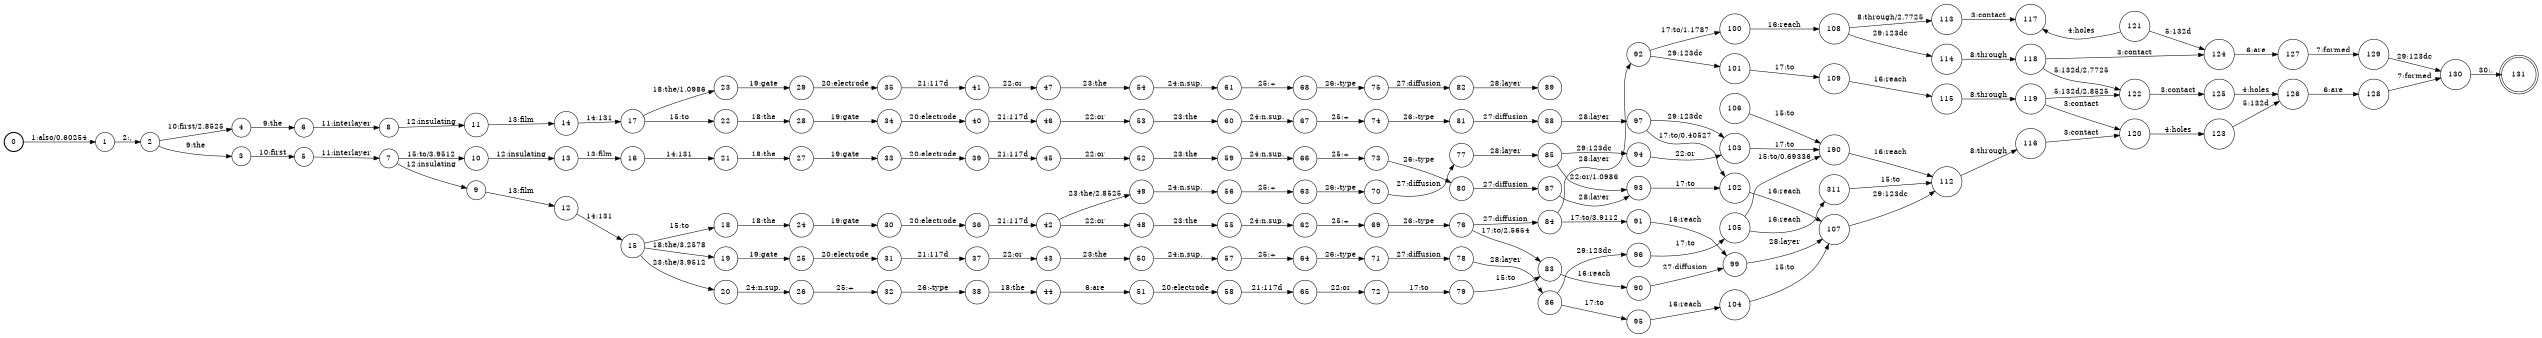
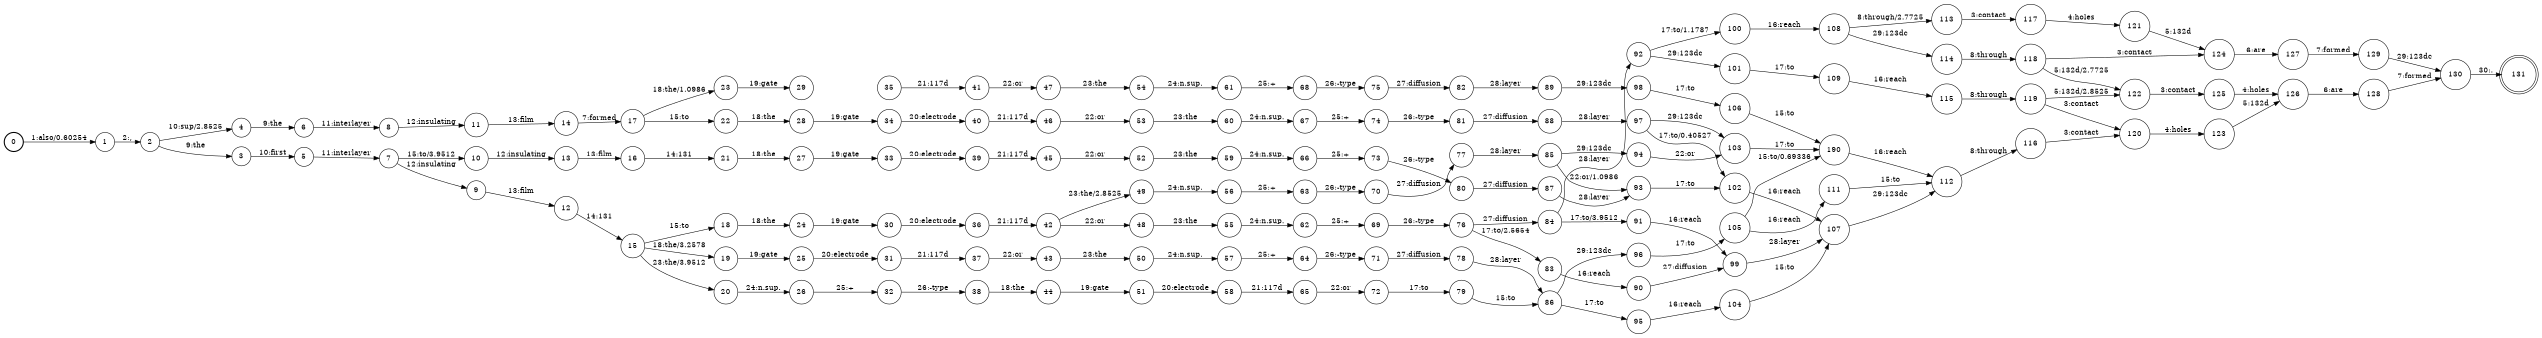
edge "121" -> "117": reversed
edge "29" -> "35": removed, label "20:electrode"
node "98": added
edge "14" -> "17": label "14:131" -> "7:formed"
edge "2" -> "4": label "10:first/2.8525" -> "10:sup/2.8525"
node "311": label "311" -> "111"
edge "84" -> "91": label "17:to/3.9112" -> "17:to/3.9512"
edge "44" -> "51": label "6:are" -> "19:gate"
edge "79" -> "83": now "79" -> "86"
